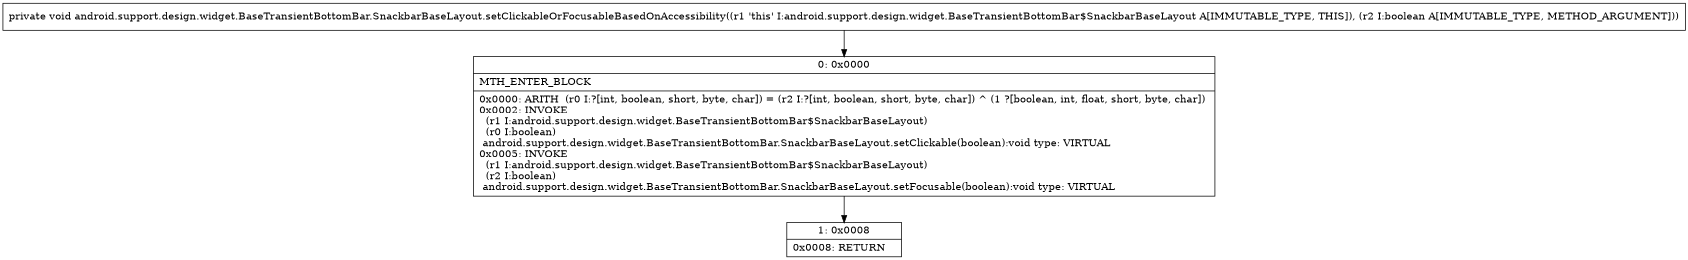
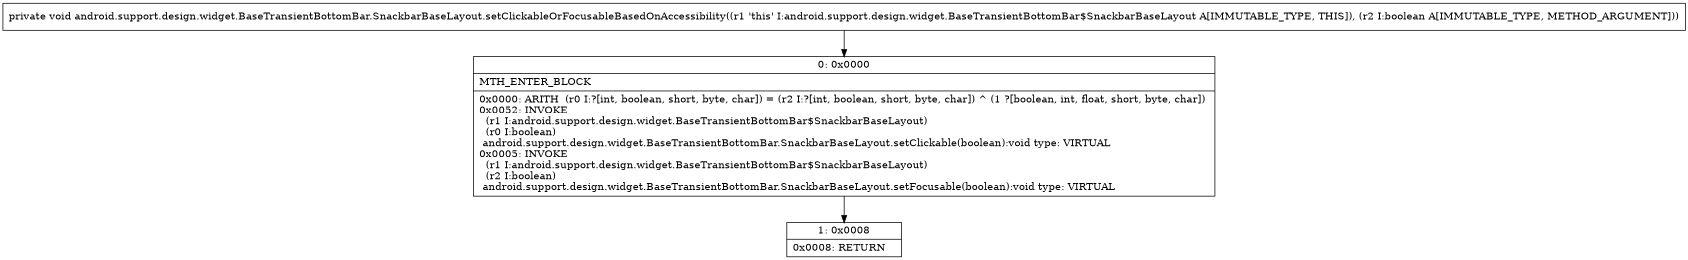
node "0: 0x0000": text "0x0002: INVOKE" -> "0x0052: INVOKE"
